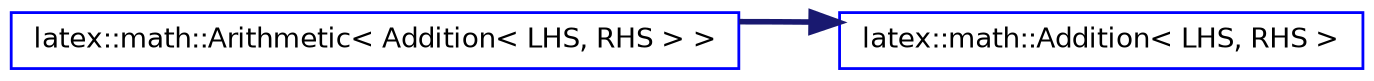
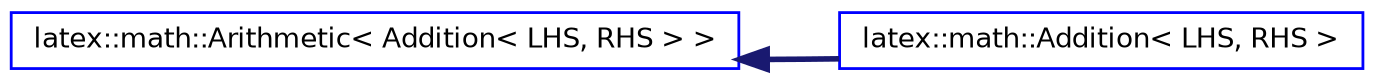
edge "latex::math::Arithmetic< Addition< LHS, RHS > >" -> "latex::math::Addition< LHS, RHS >": reversed
